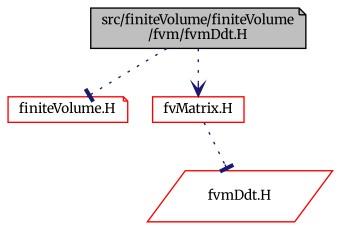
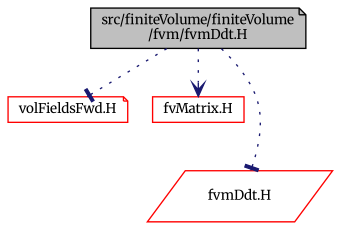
node "finiteVolume.H": label "finiteVolume.H" -> "volFieldsFwd.H"
edge "fvMatrix.H" -> "fvmDdt.H": now "src/finiteVolume/finiteVolume /fvm/fvmDdt.H" -> "fvmDdt.H"
